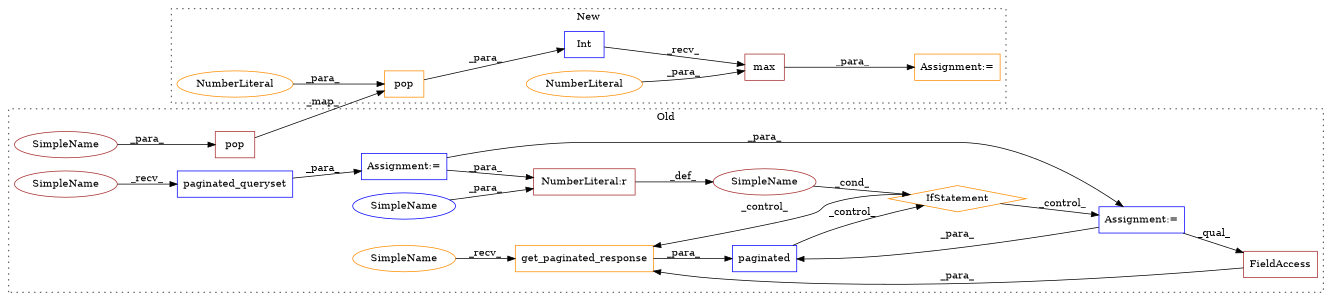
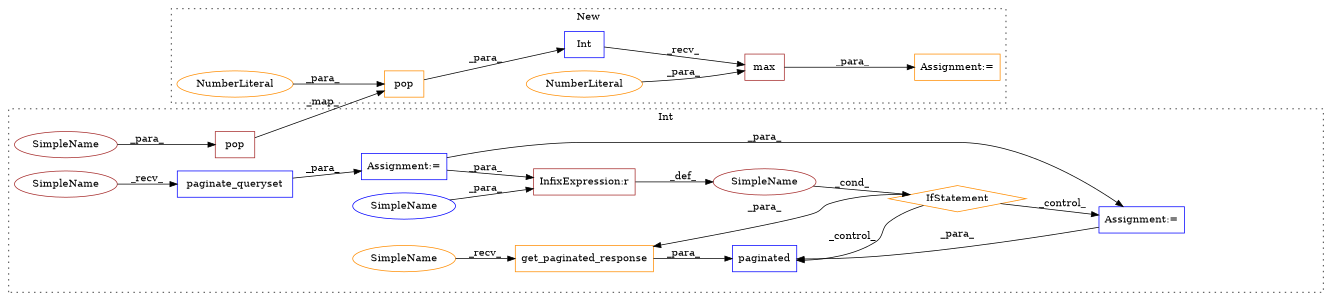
cluster "Old": label "Old" -> "Int"
node "NumberLiteral:r": label "NumberLiteral:r" -> "InfixExpression:r"
node "paginated_queryset": label "paginated_queryset" -> "paginate_queryset"
edge "IfStatement" -> "get_paginated_response": label "_control_" -> "_para_"
edge "paginated" -> "IfStatement": reversed
node "FieldAccess": removed
